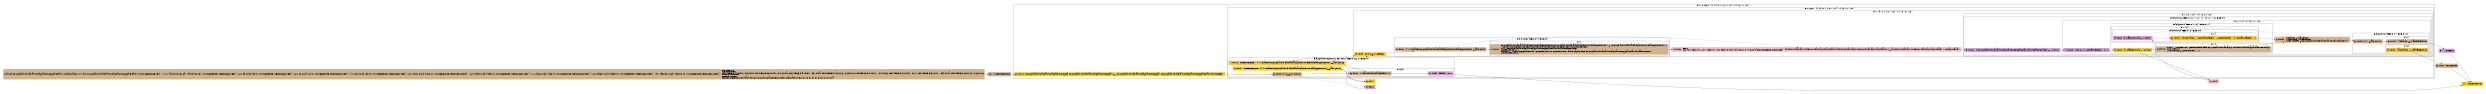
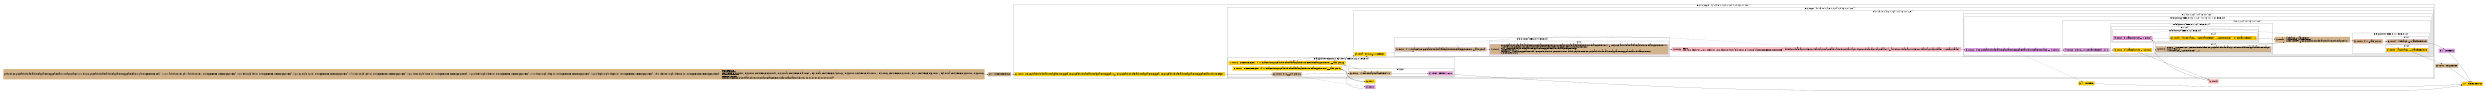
node "58: ?": added
